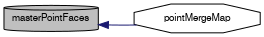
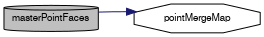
edge "pointMergeMap" -> "masterPointFaces": reversed
